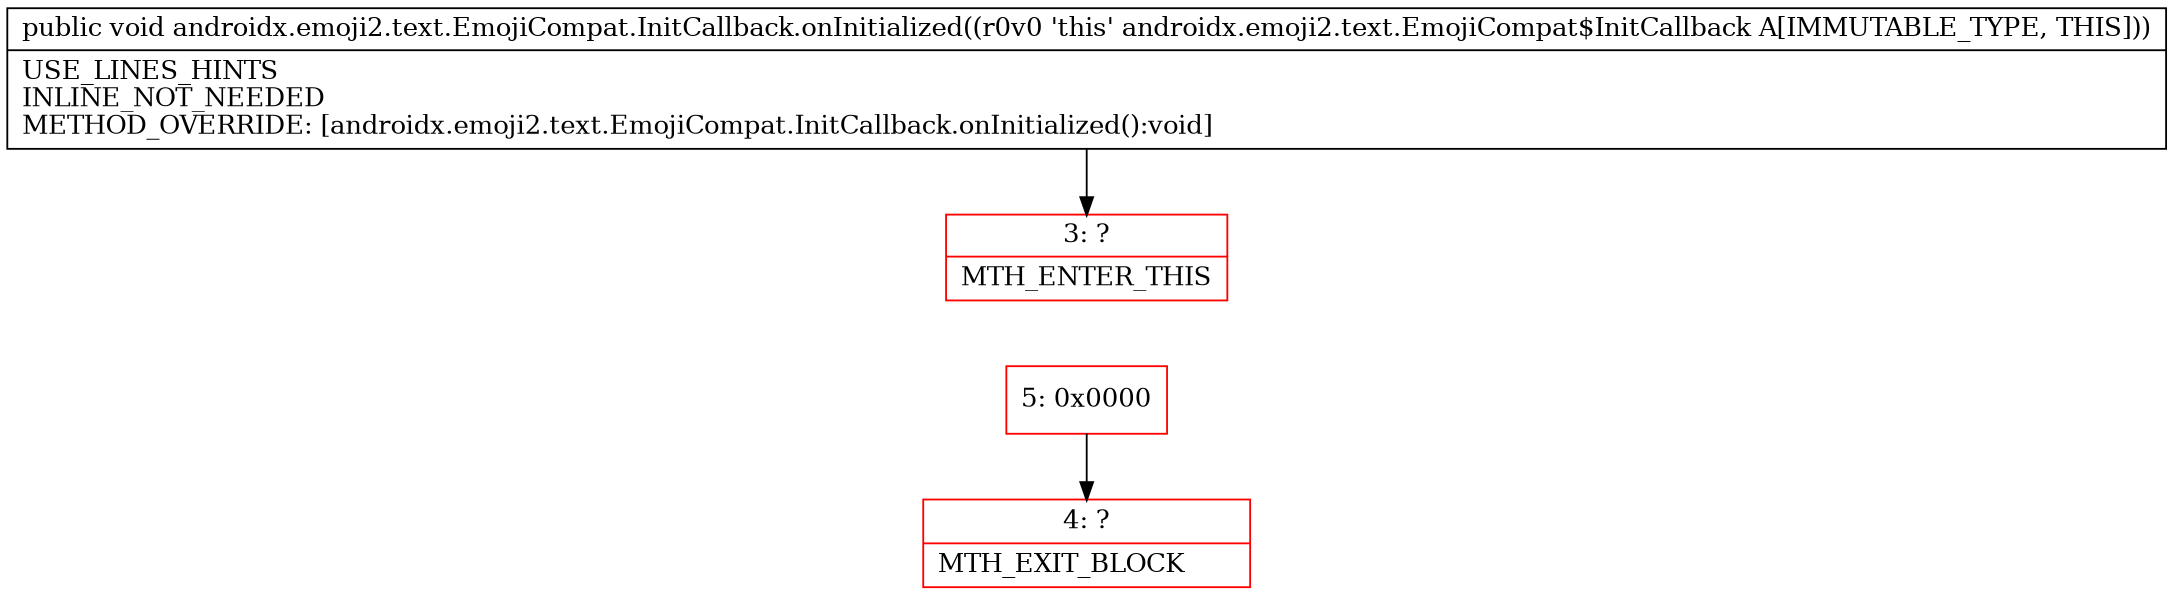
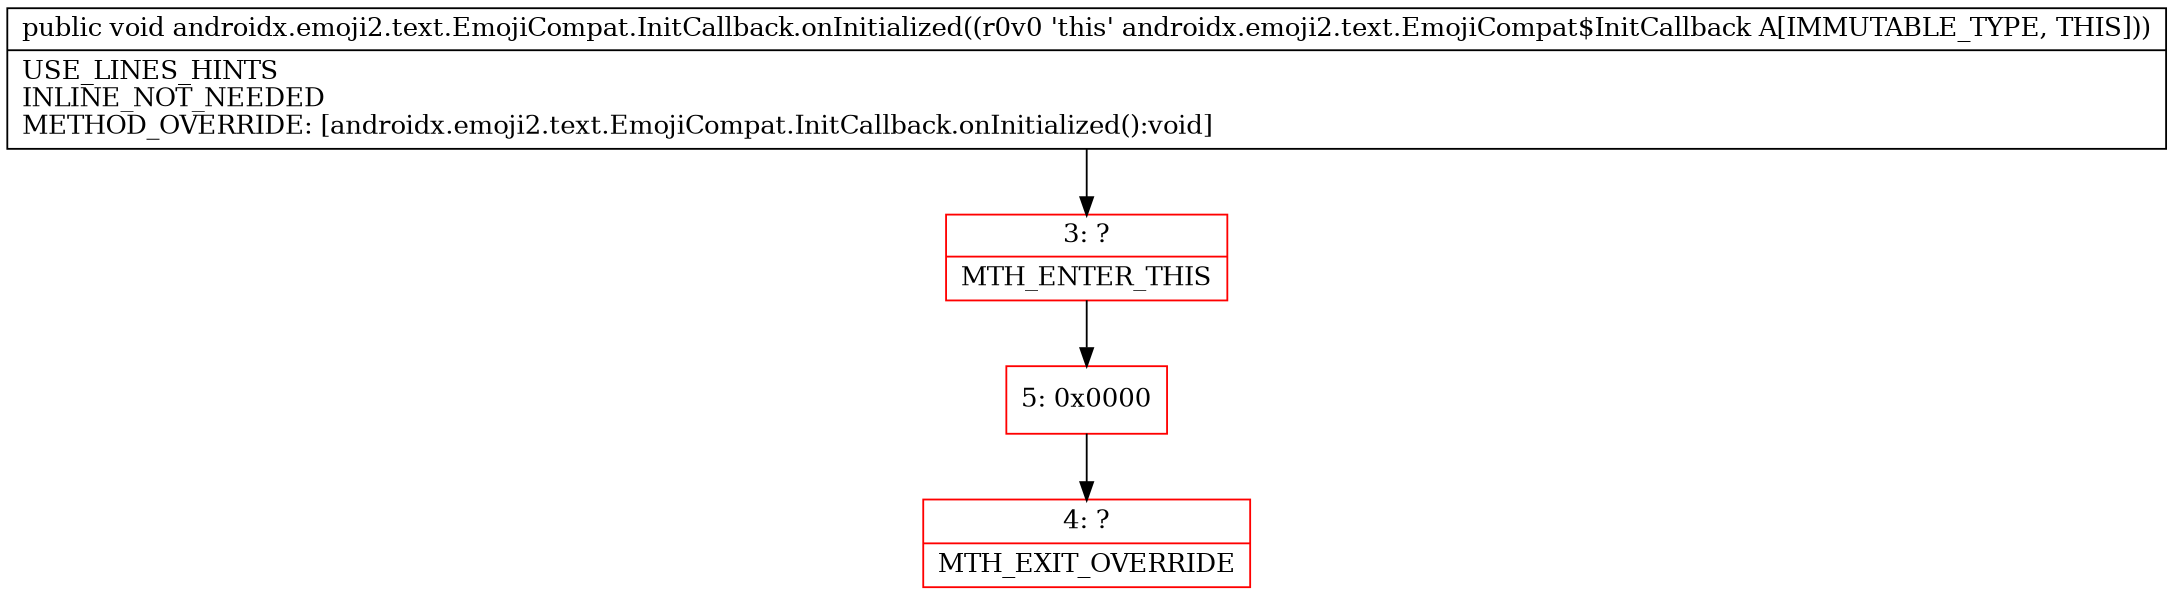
edge "3: ?" -> "5: 0x0000": added
node "4: ?": text "MTH_EXIT_BLOCK" -> "MTH_EXIT_OVERRIDE"
